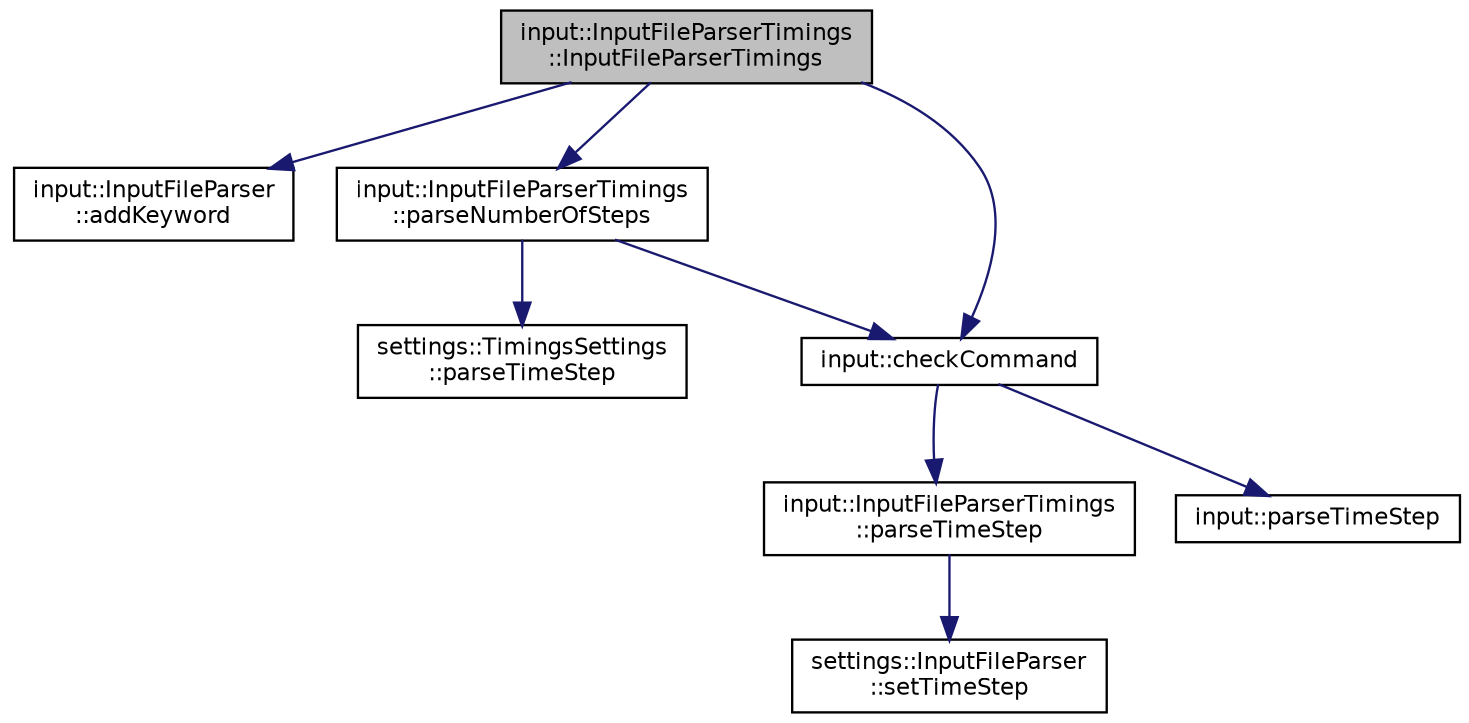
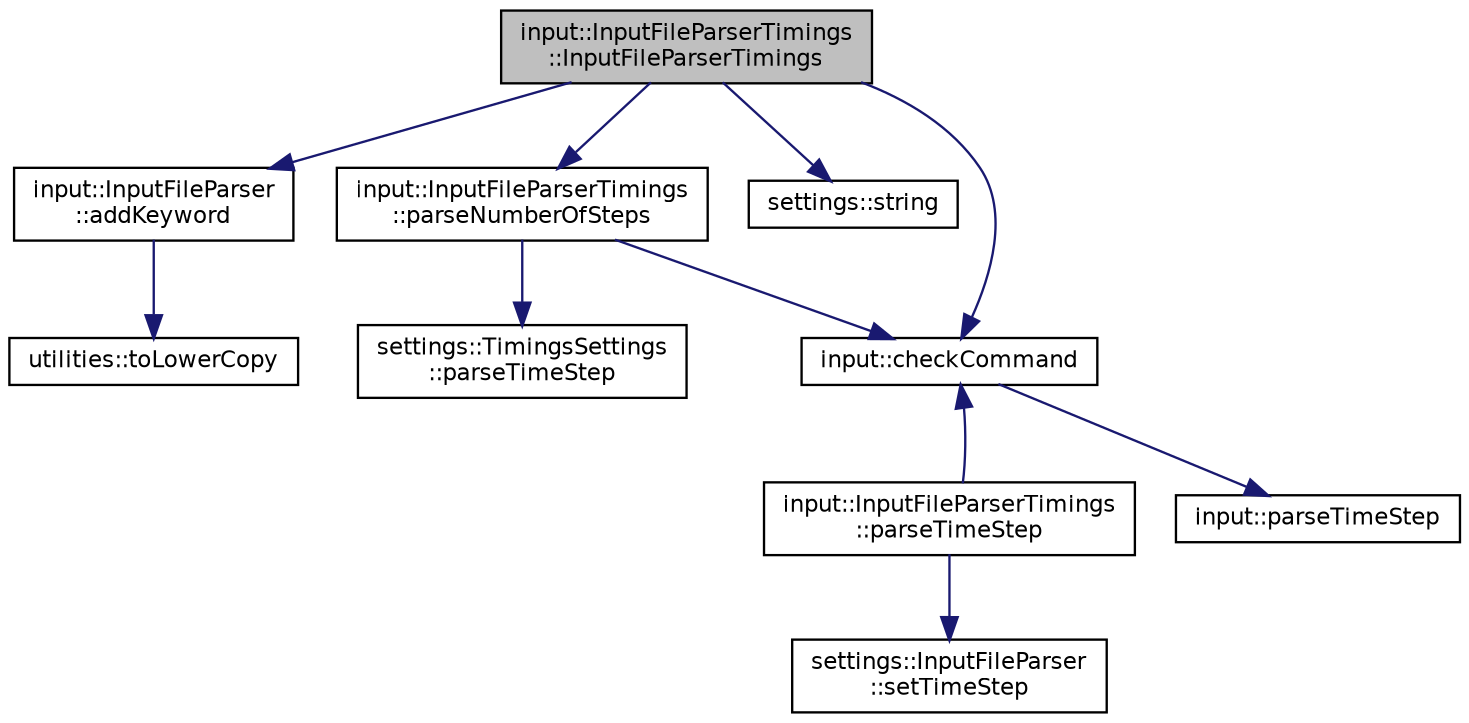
node "settings::string": added
node "utilities::toLowerCopy": added
edge "input::checkCommand" -> "input::InputFileParserTimings ::parseTimeStep": reversed
